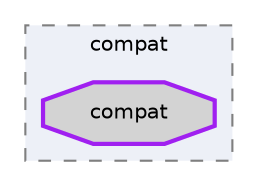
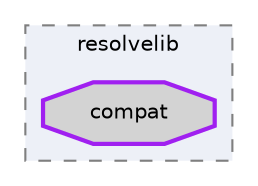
cluster "compat": label "compat" -> "resolvelib"
